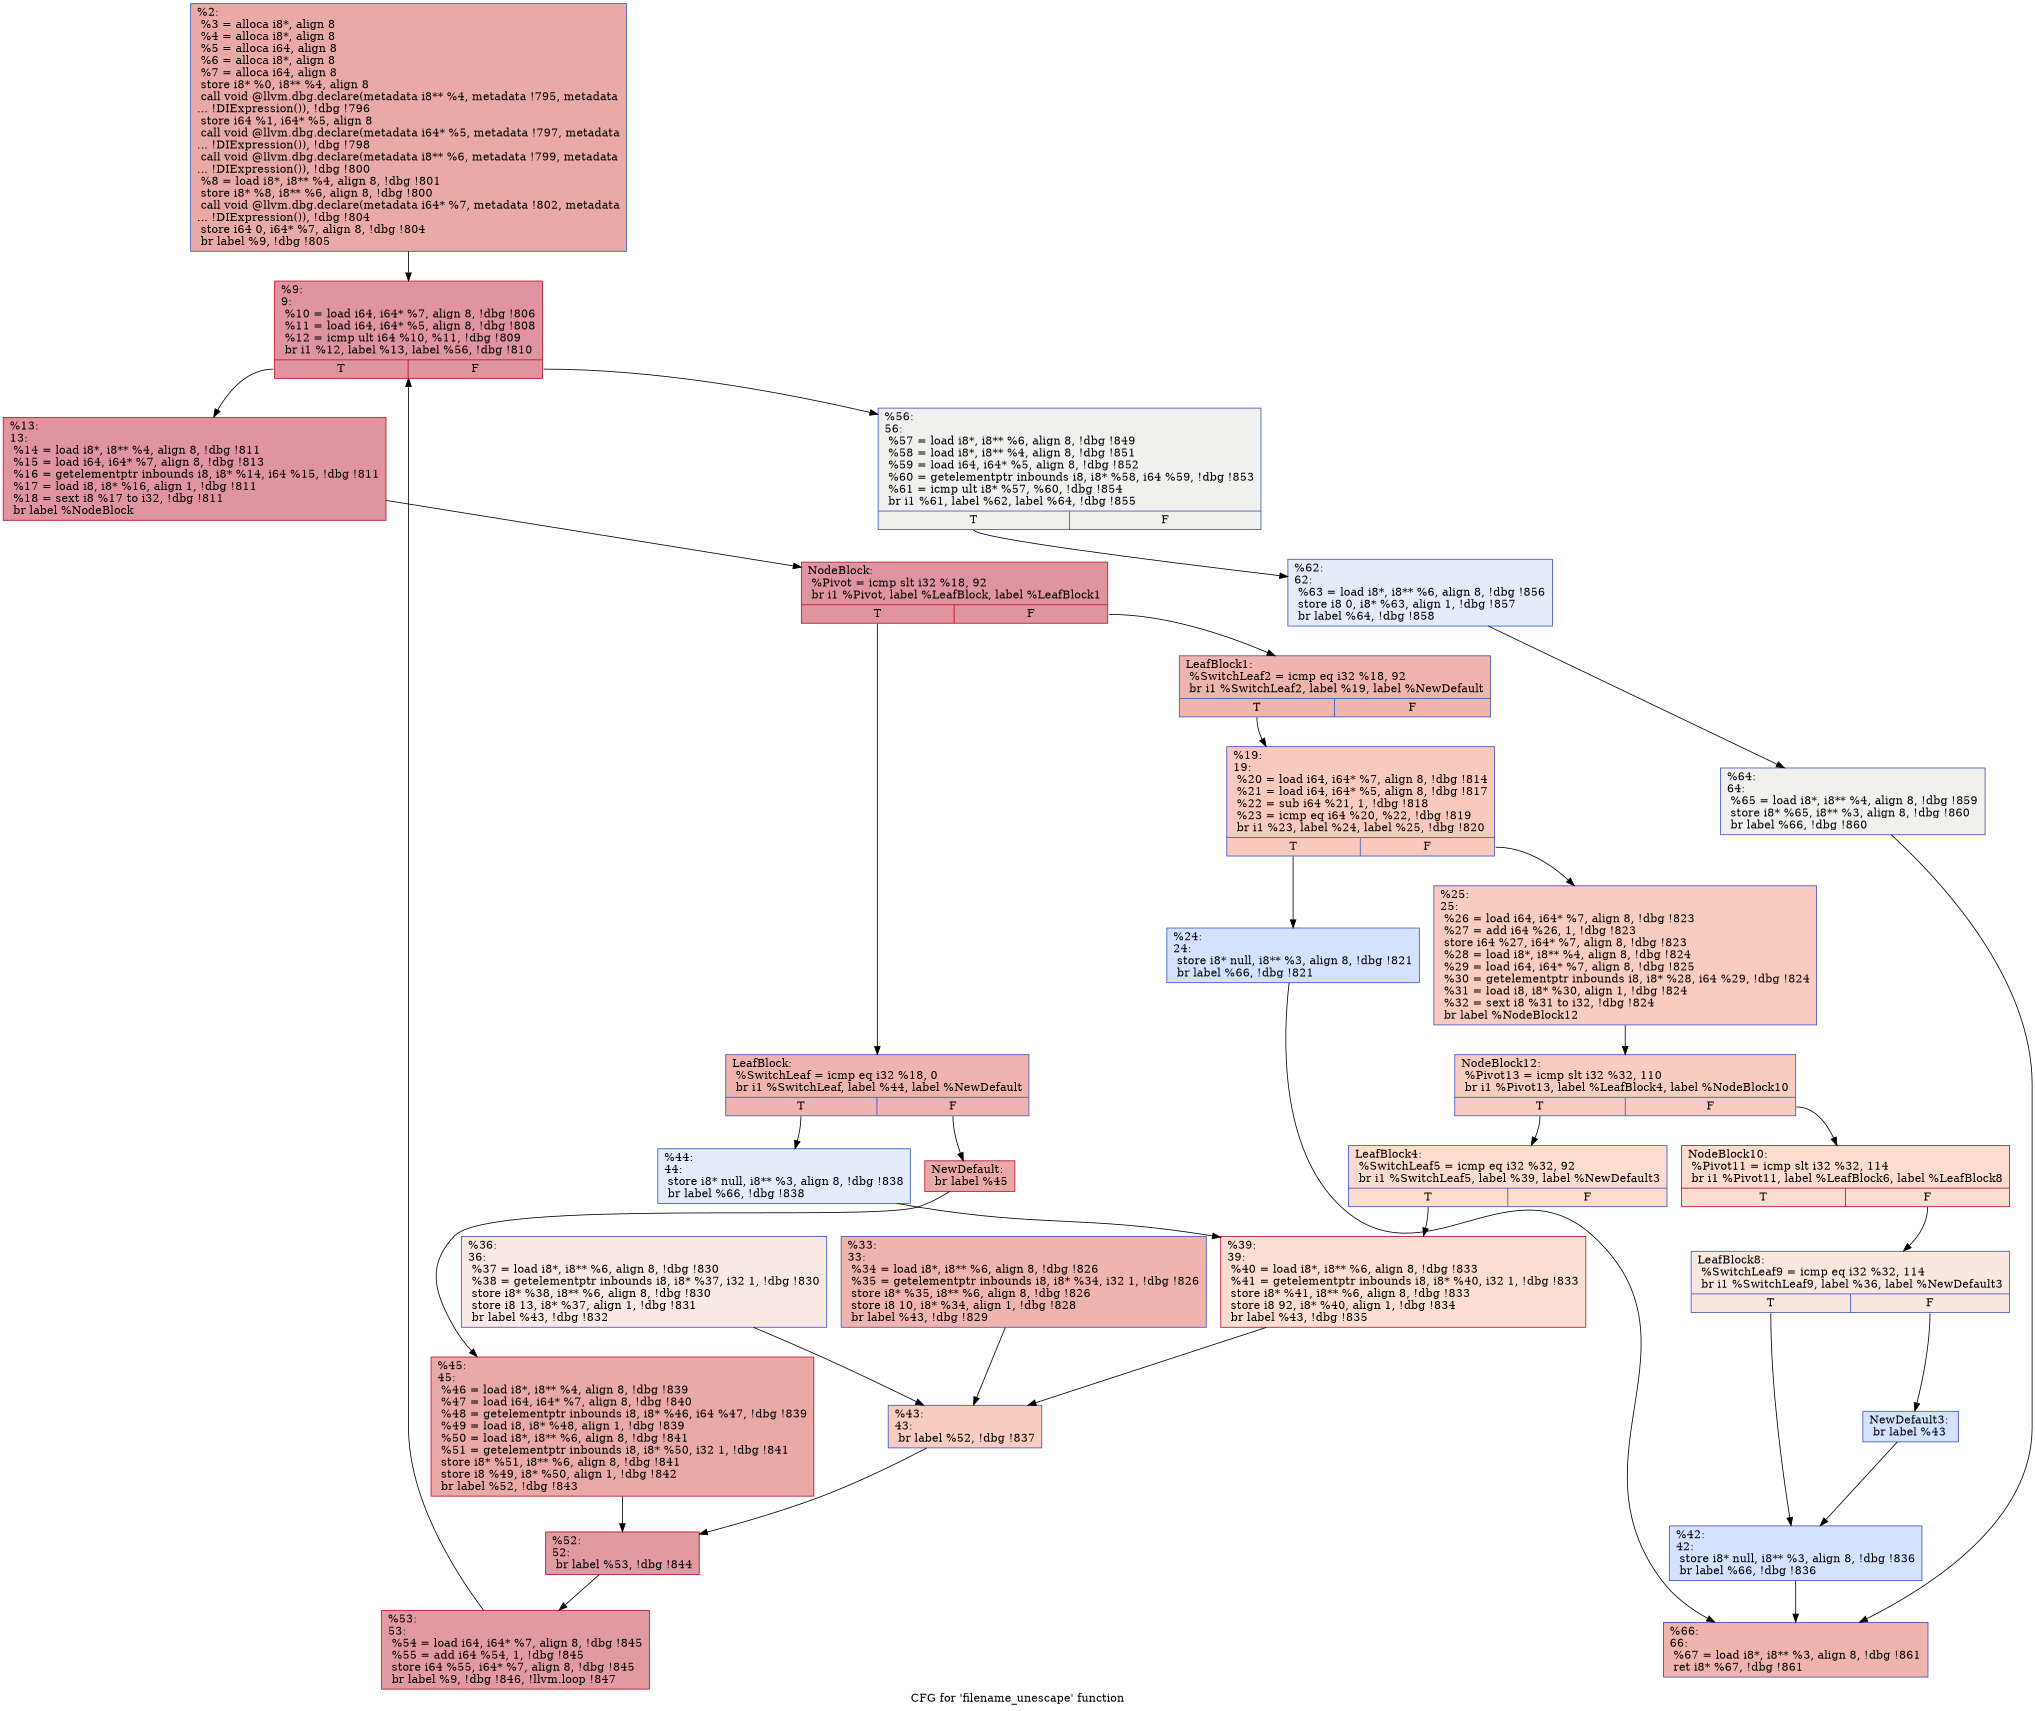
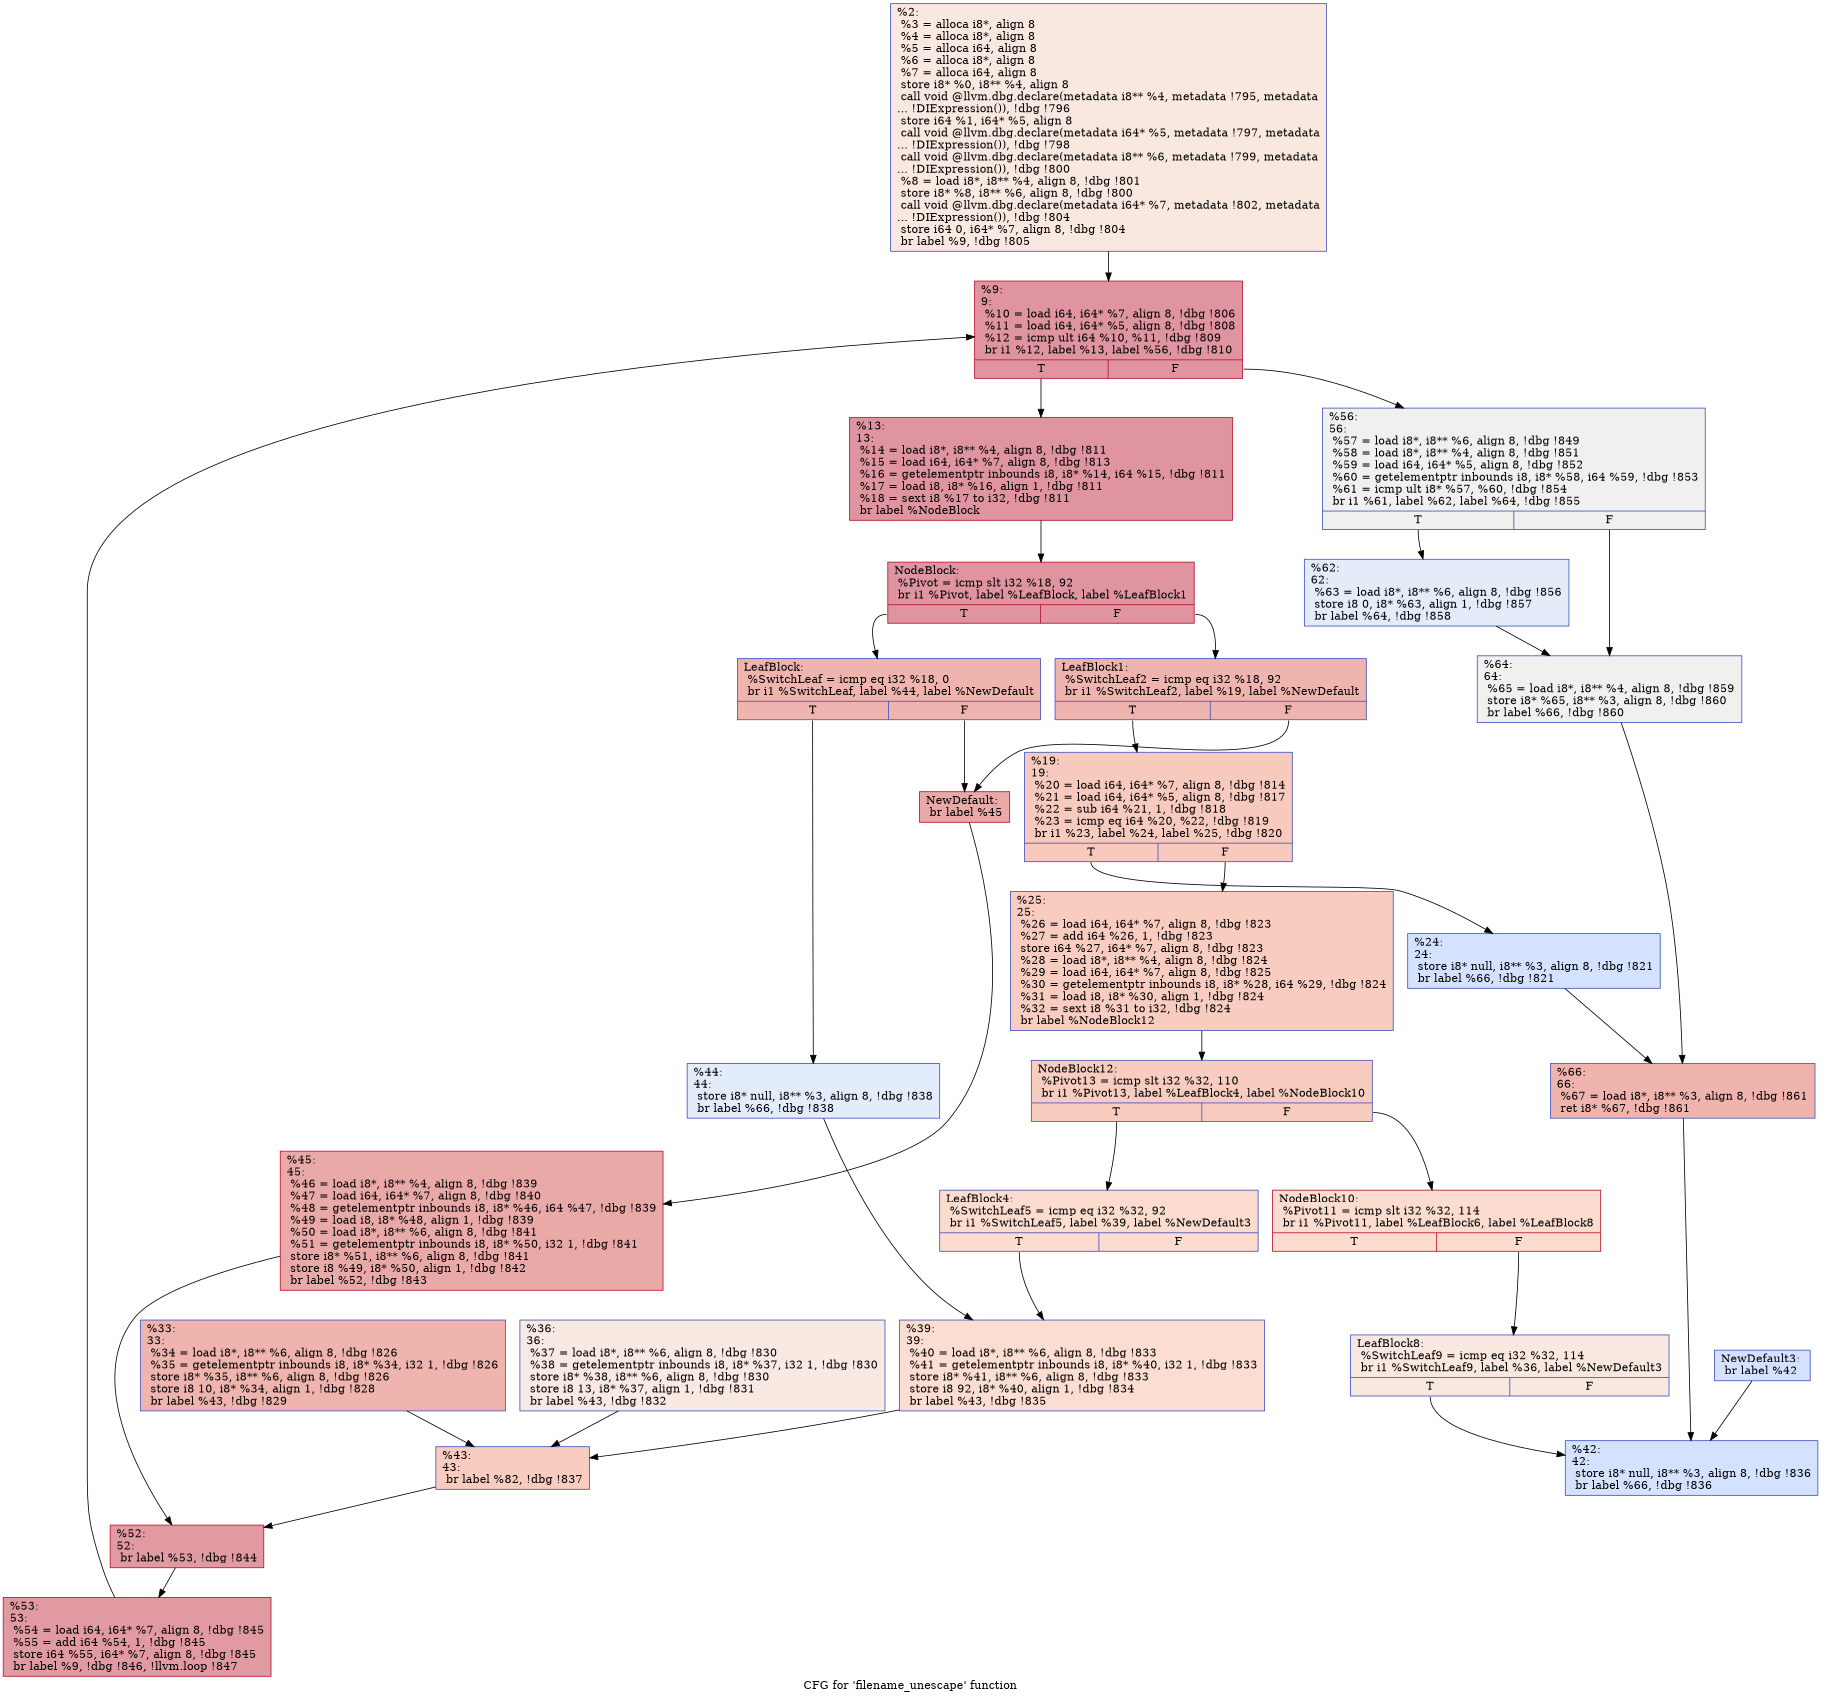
node "%2:": fillcolor #ca3b3770 -> #f1ccb870
edge "%56:" -> "%64:": added
edge "LeafBlock1:" -> "NewDefault:": added
node "%39:": color #b70d28ff -> #3d50c3ff
edge "LeafBlock8:" -> "NewDefault3:": removed
node "NewDefault3:": text "br label %43" -> "br label %42"
node "%43:": text "br label %52, !dbg !837" -> "br label %82, !dbg !837"
edge "%42:" -> "%66:": reversed
